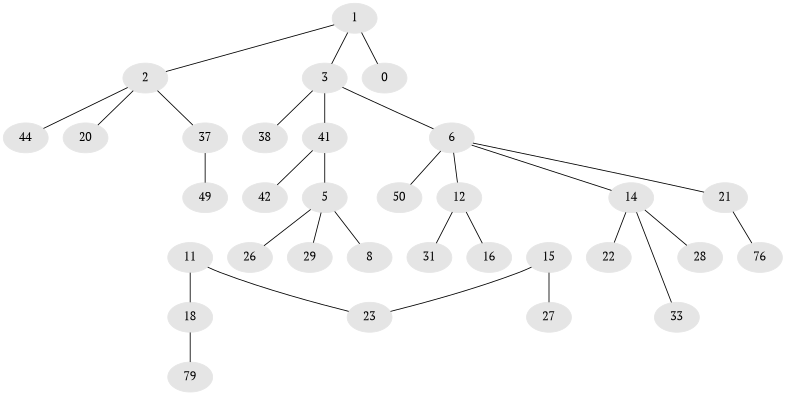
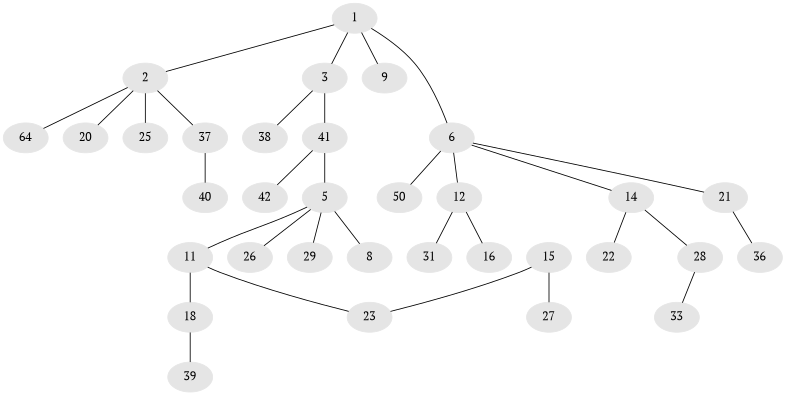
node "0": label "0" -> "9"
edge "3" -- "6": now "1" -- "6"
node "44": label "44" -> "64"
node "25": added
node "49": label "49" -> "40"
edge "5" -- "11": added
edge "14" -- "33": now "28" -- "33"
node "76": label "76" -> "36"
node "79": label "79" -> "39"
